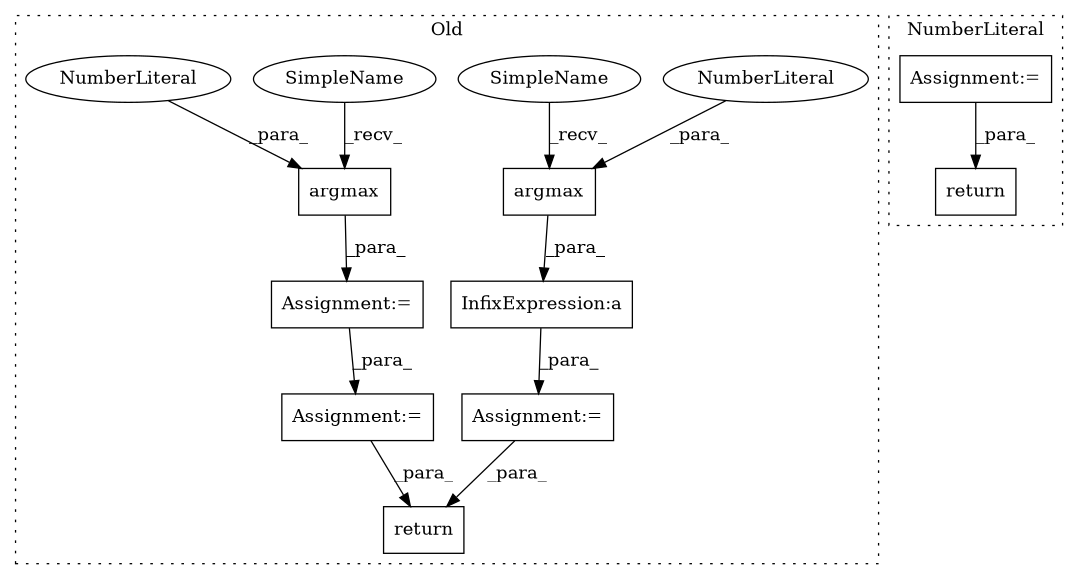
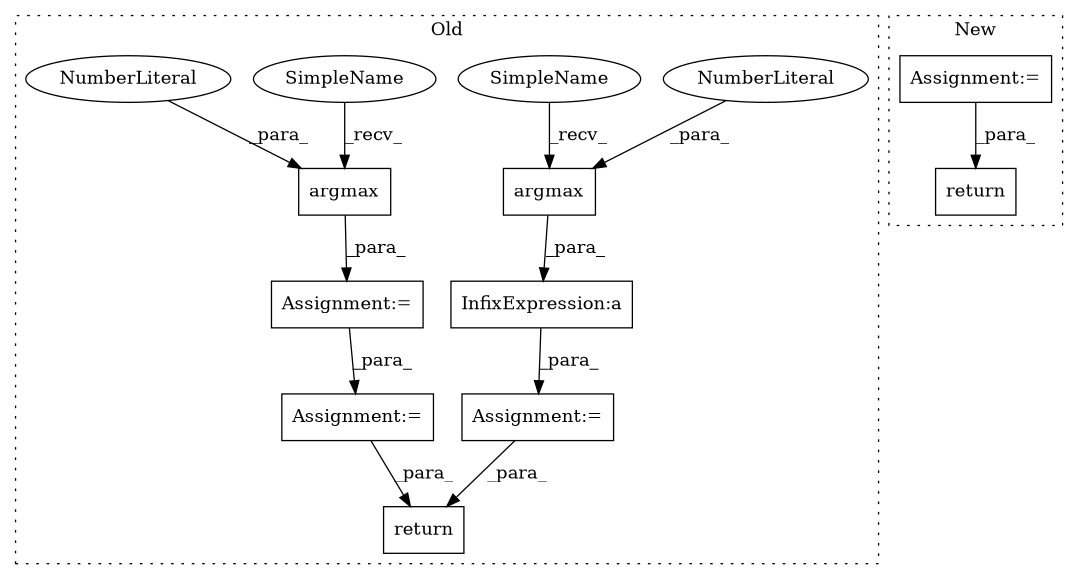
cluster "NumberLiteral": label "NumberLiteral" -> "New"
